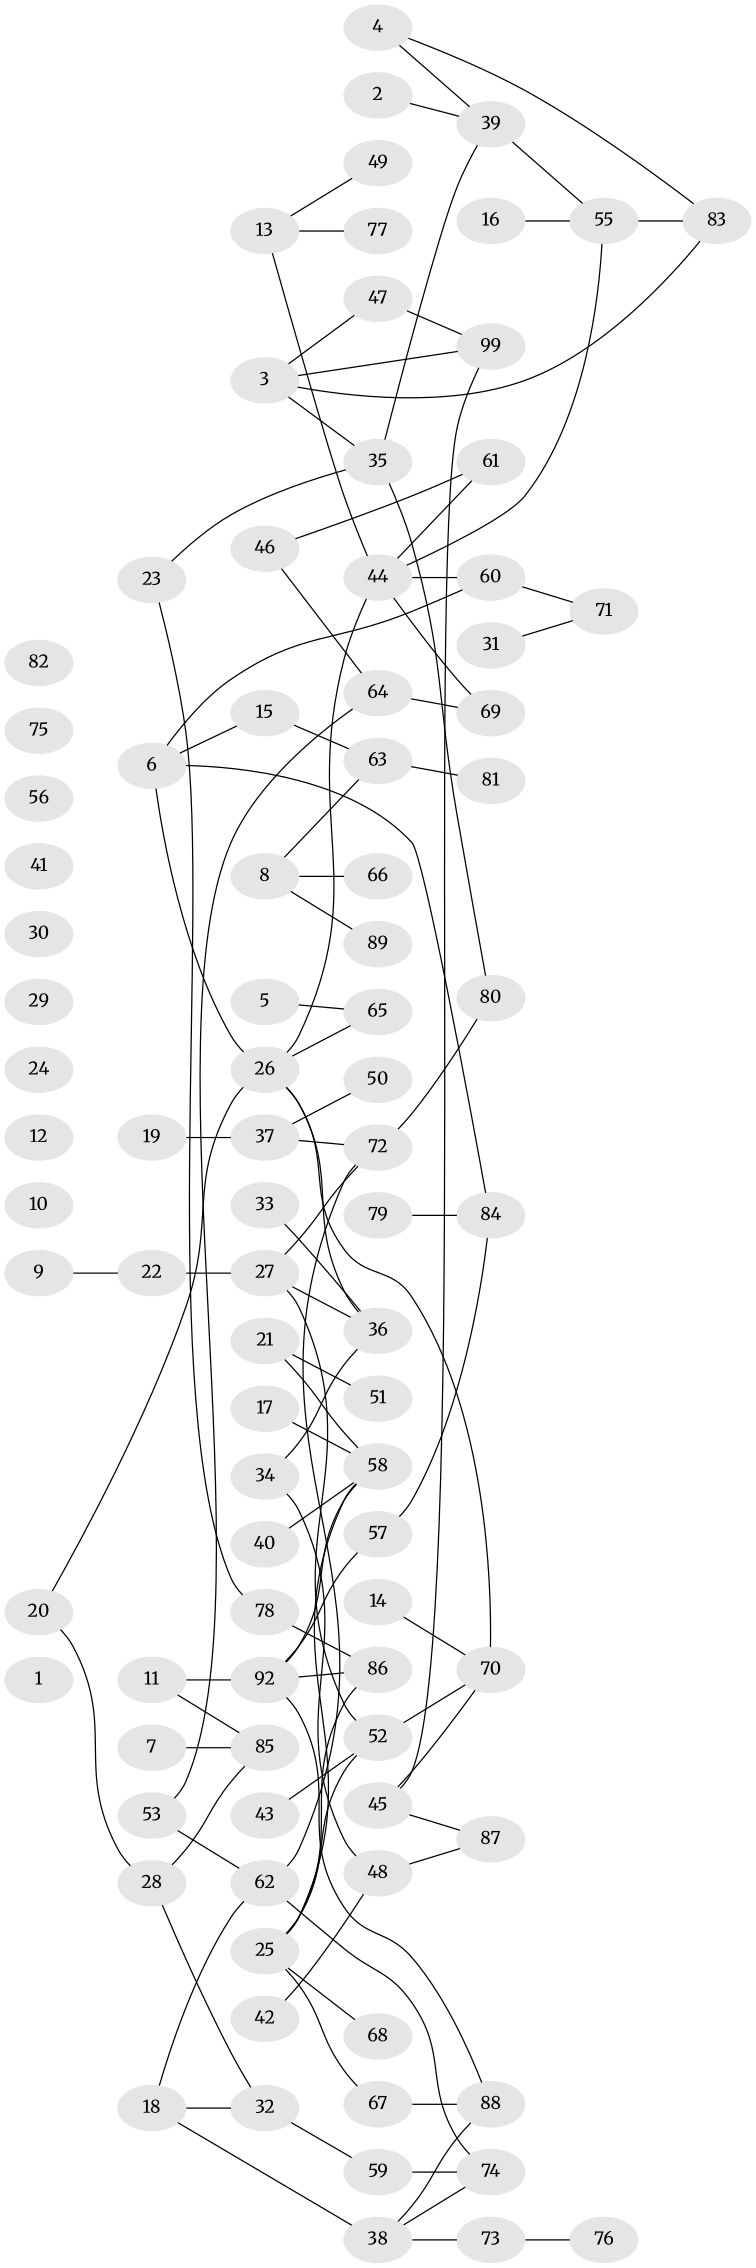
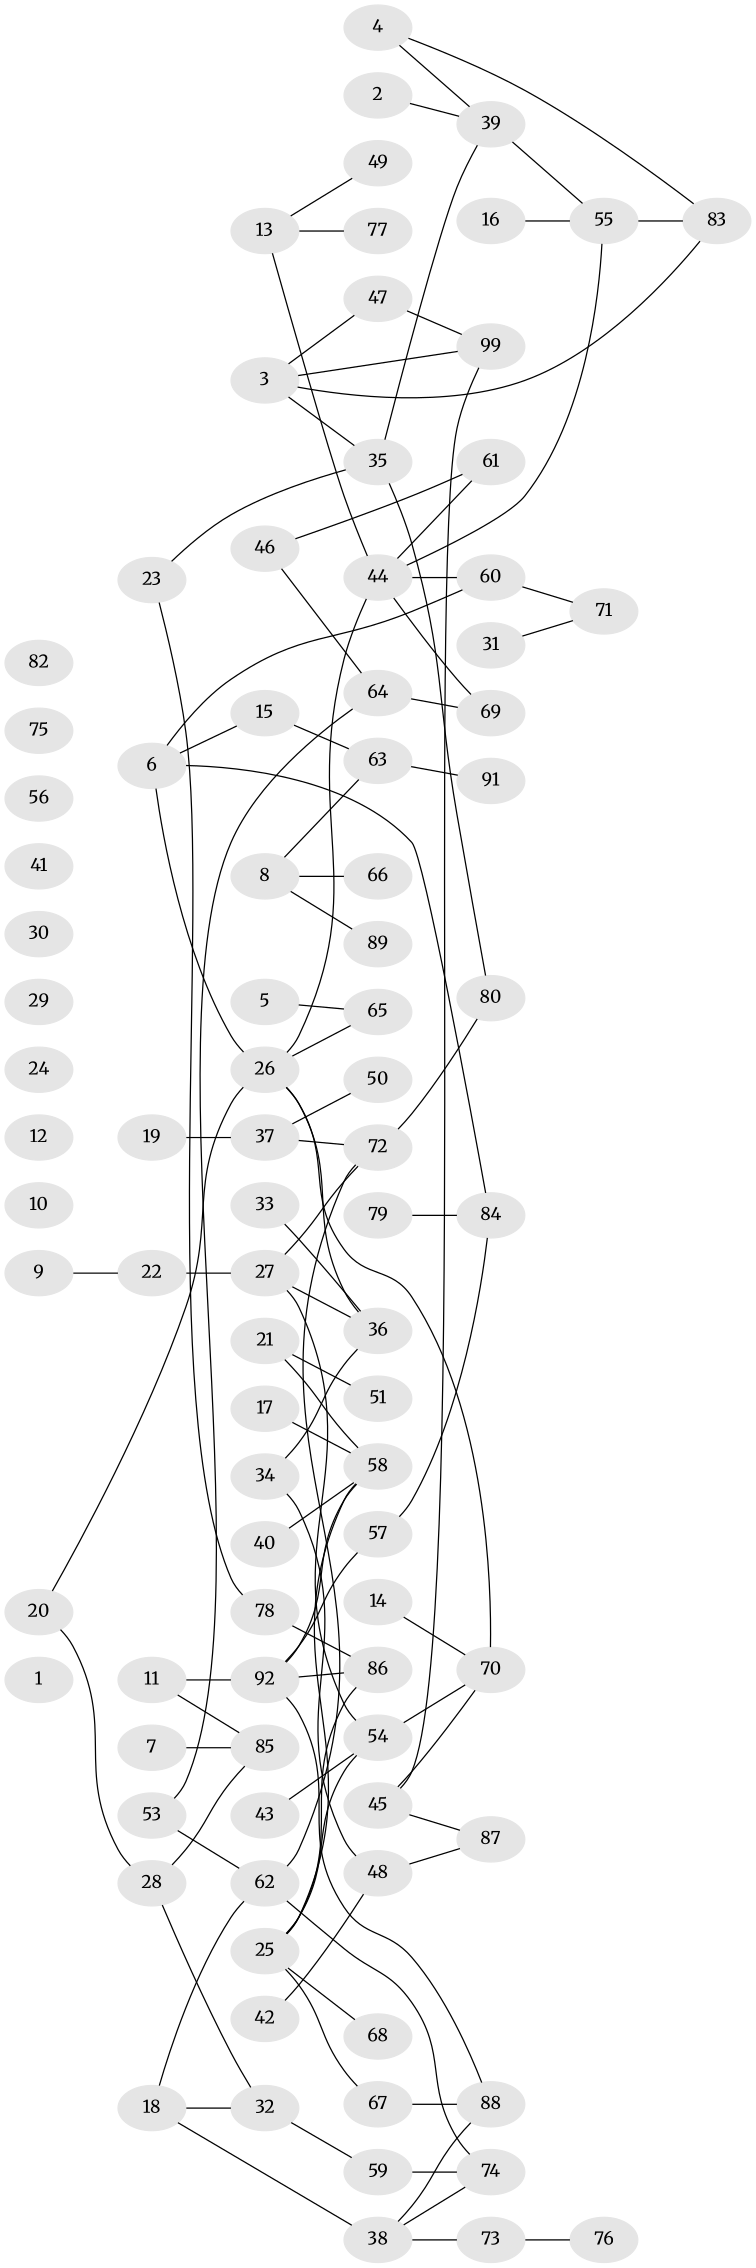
node "81": label "81" -> "91"
node "52": label "52" -> "54"
